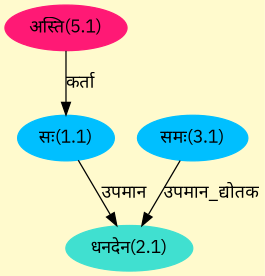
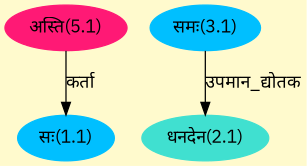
edge "सः(1.1)" -> "धनदेन(2.1)": removed, label "उपमान"
